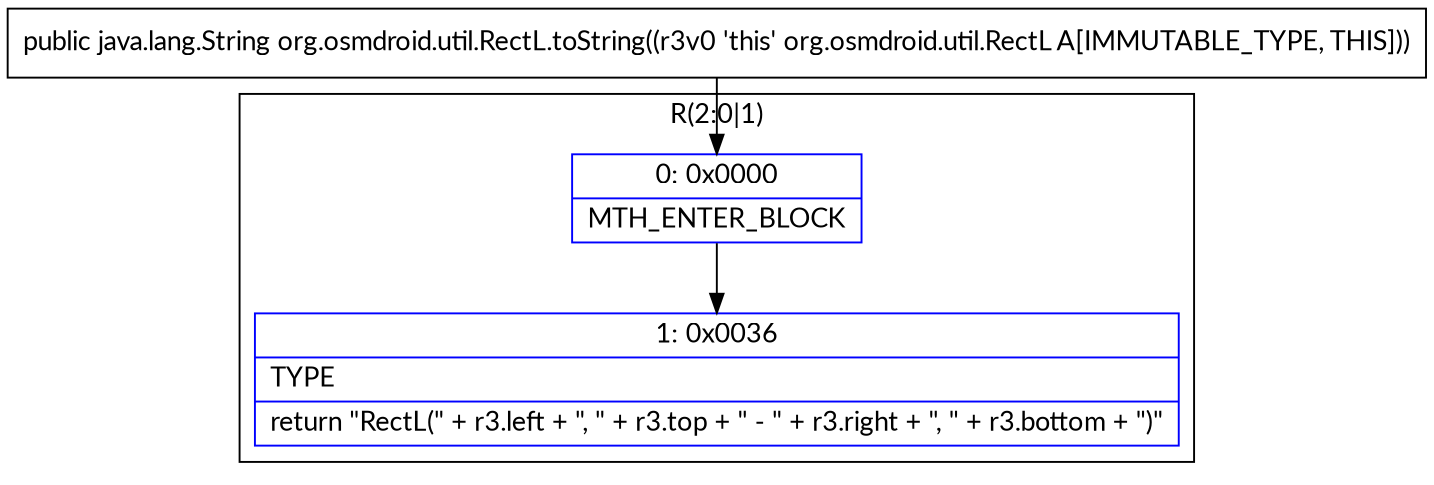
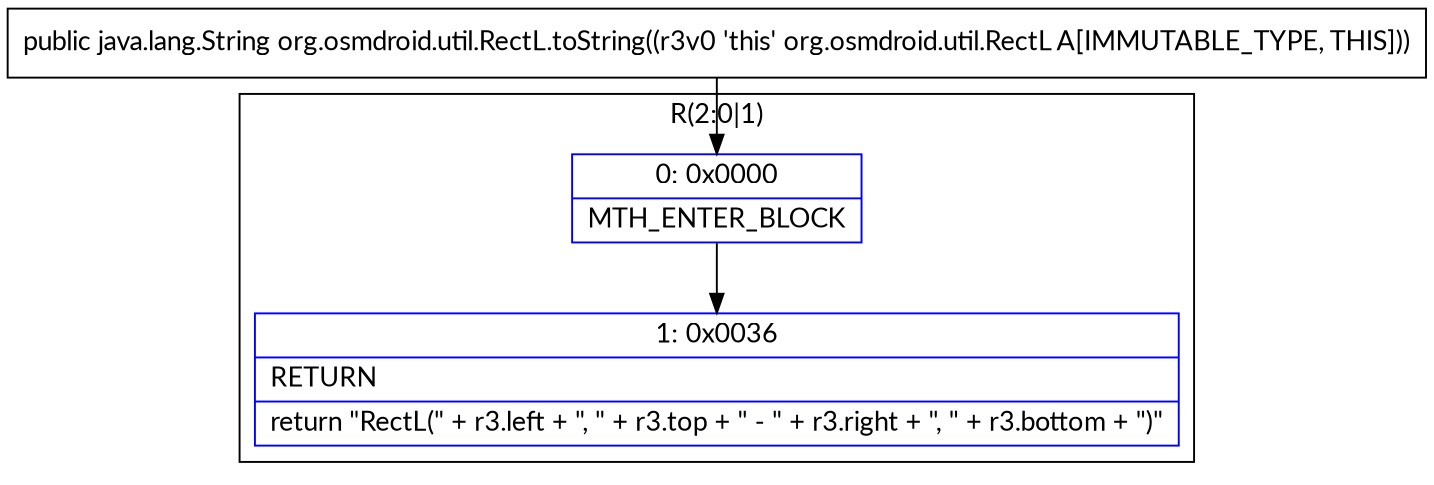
node "1: 0x0036": text "TYPE" -> "RETURN"
